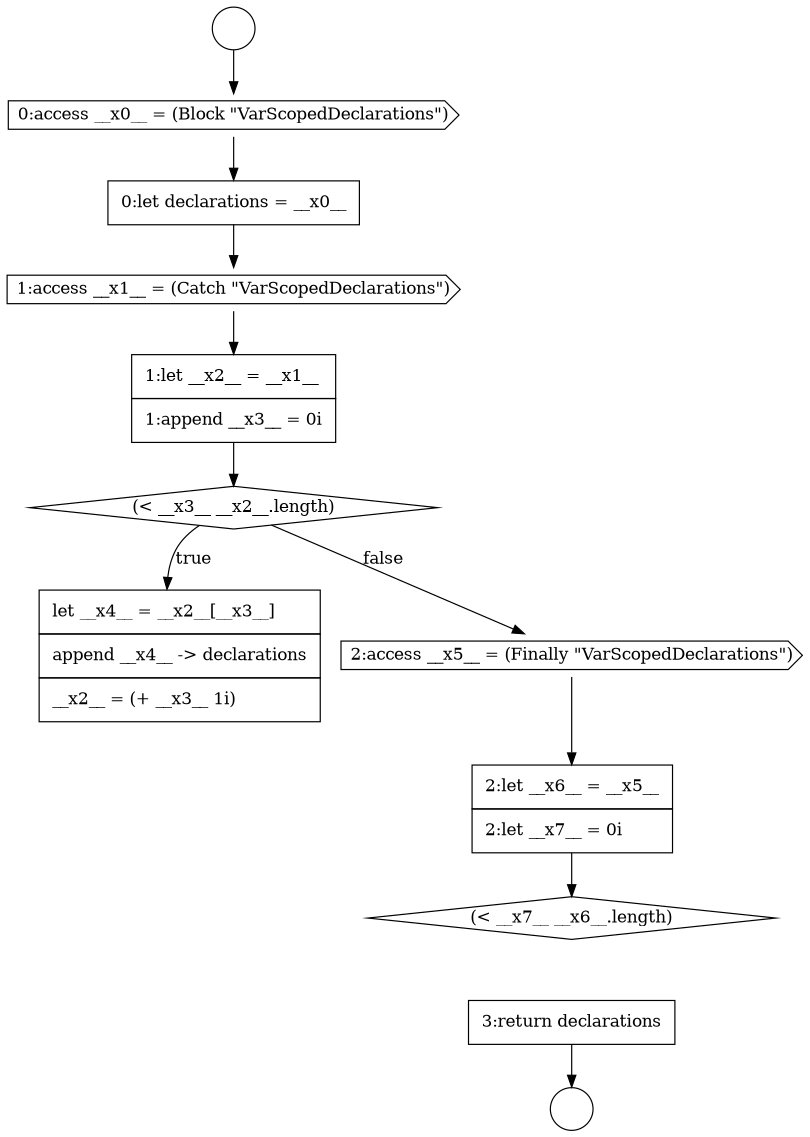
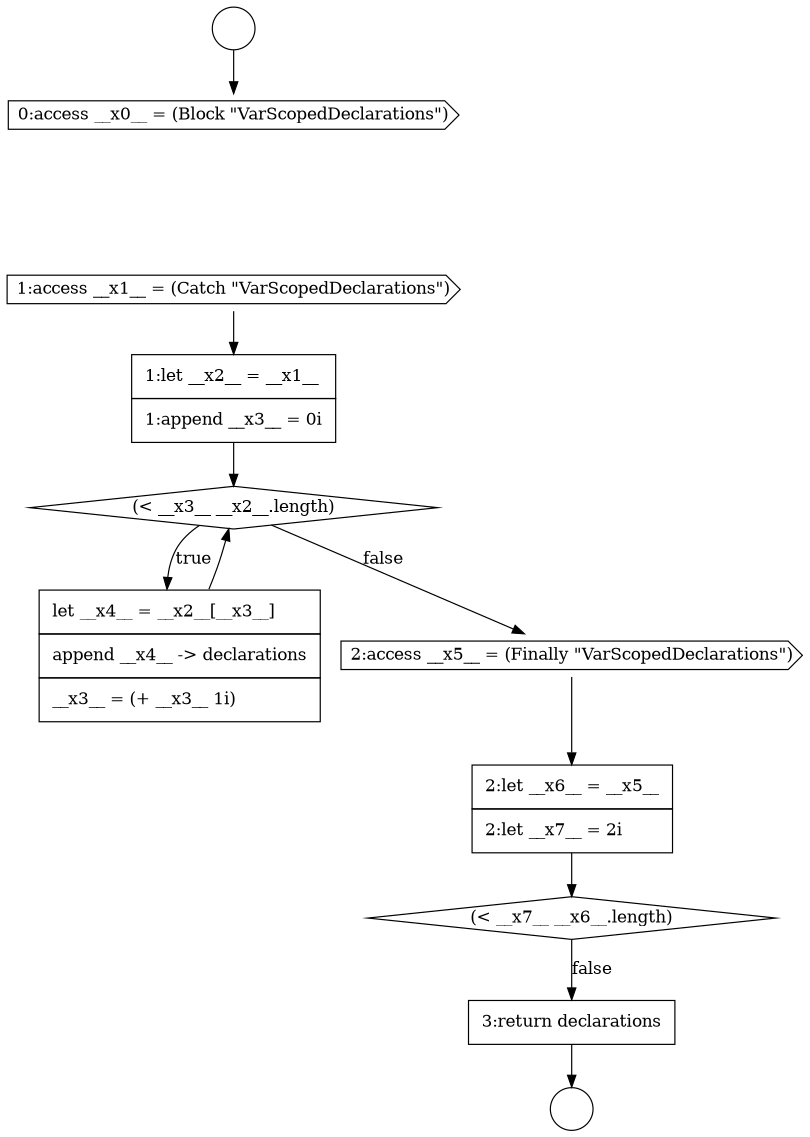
node "0:let declarations = __x0__": removed
edge "let __x4__ = __x2__[__x3__]" -> "(< __x3__ __x2__.length)": added
node "let __x4__ = __x2__[__x3__]": text "__x2__ = (+ __x3__ 1i)" -> "__x3__ = (+ __x3__ 1i)"
node "2:let __x6__ = __x5__": text "2:let __x7__ = 0i" -> "2:let __x7__ = 2i"
edge "(< __x7__ __x6__.length)" -> "3:return declarations": added, label "false"
